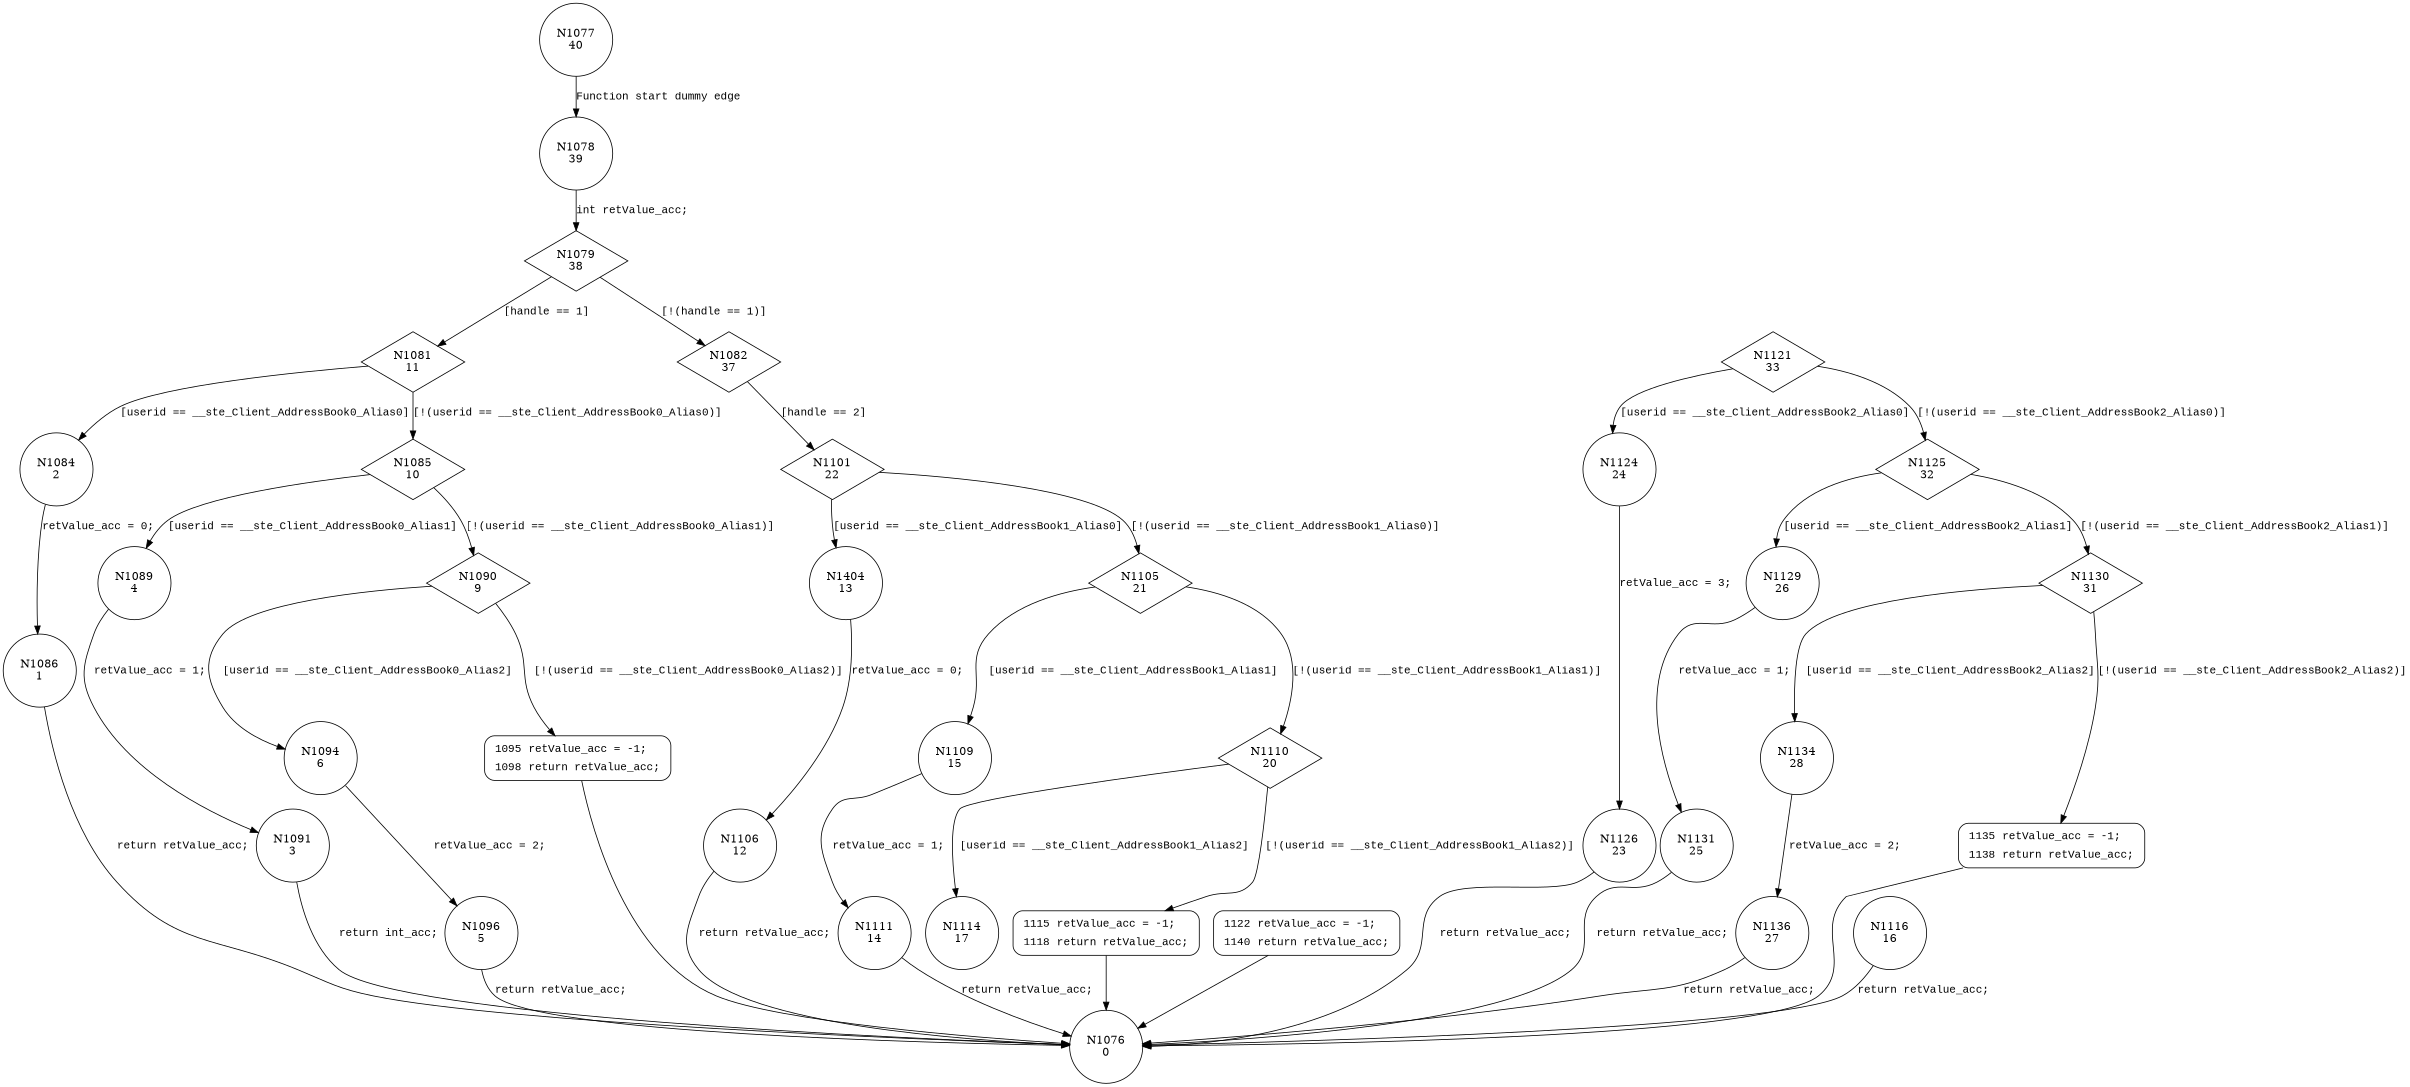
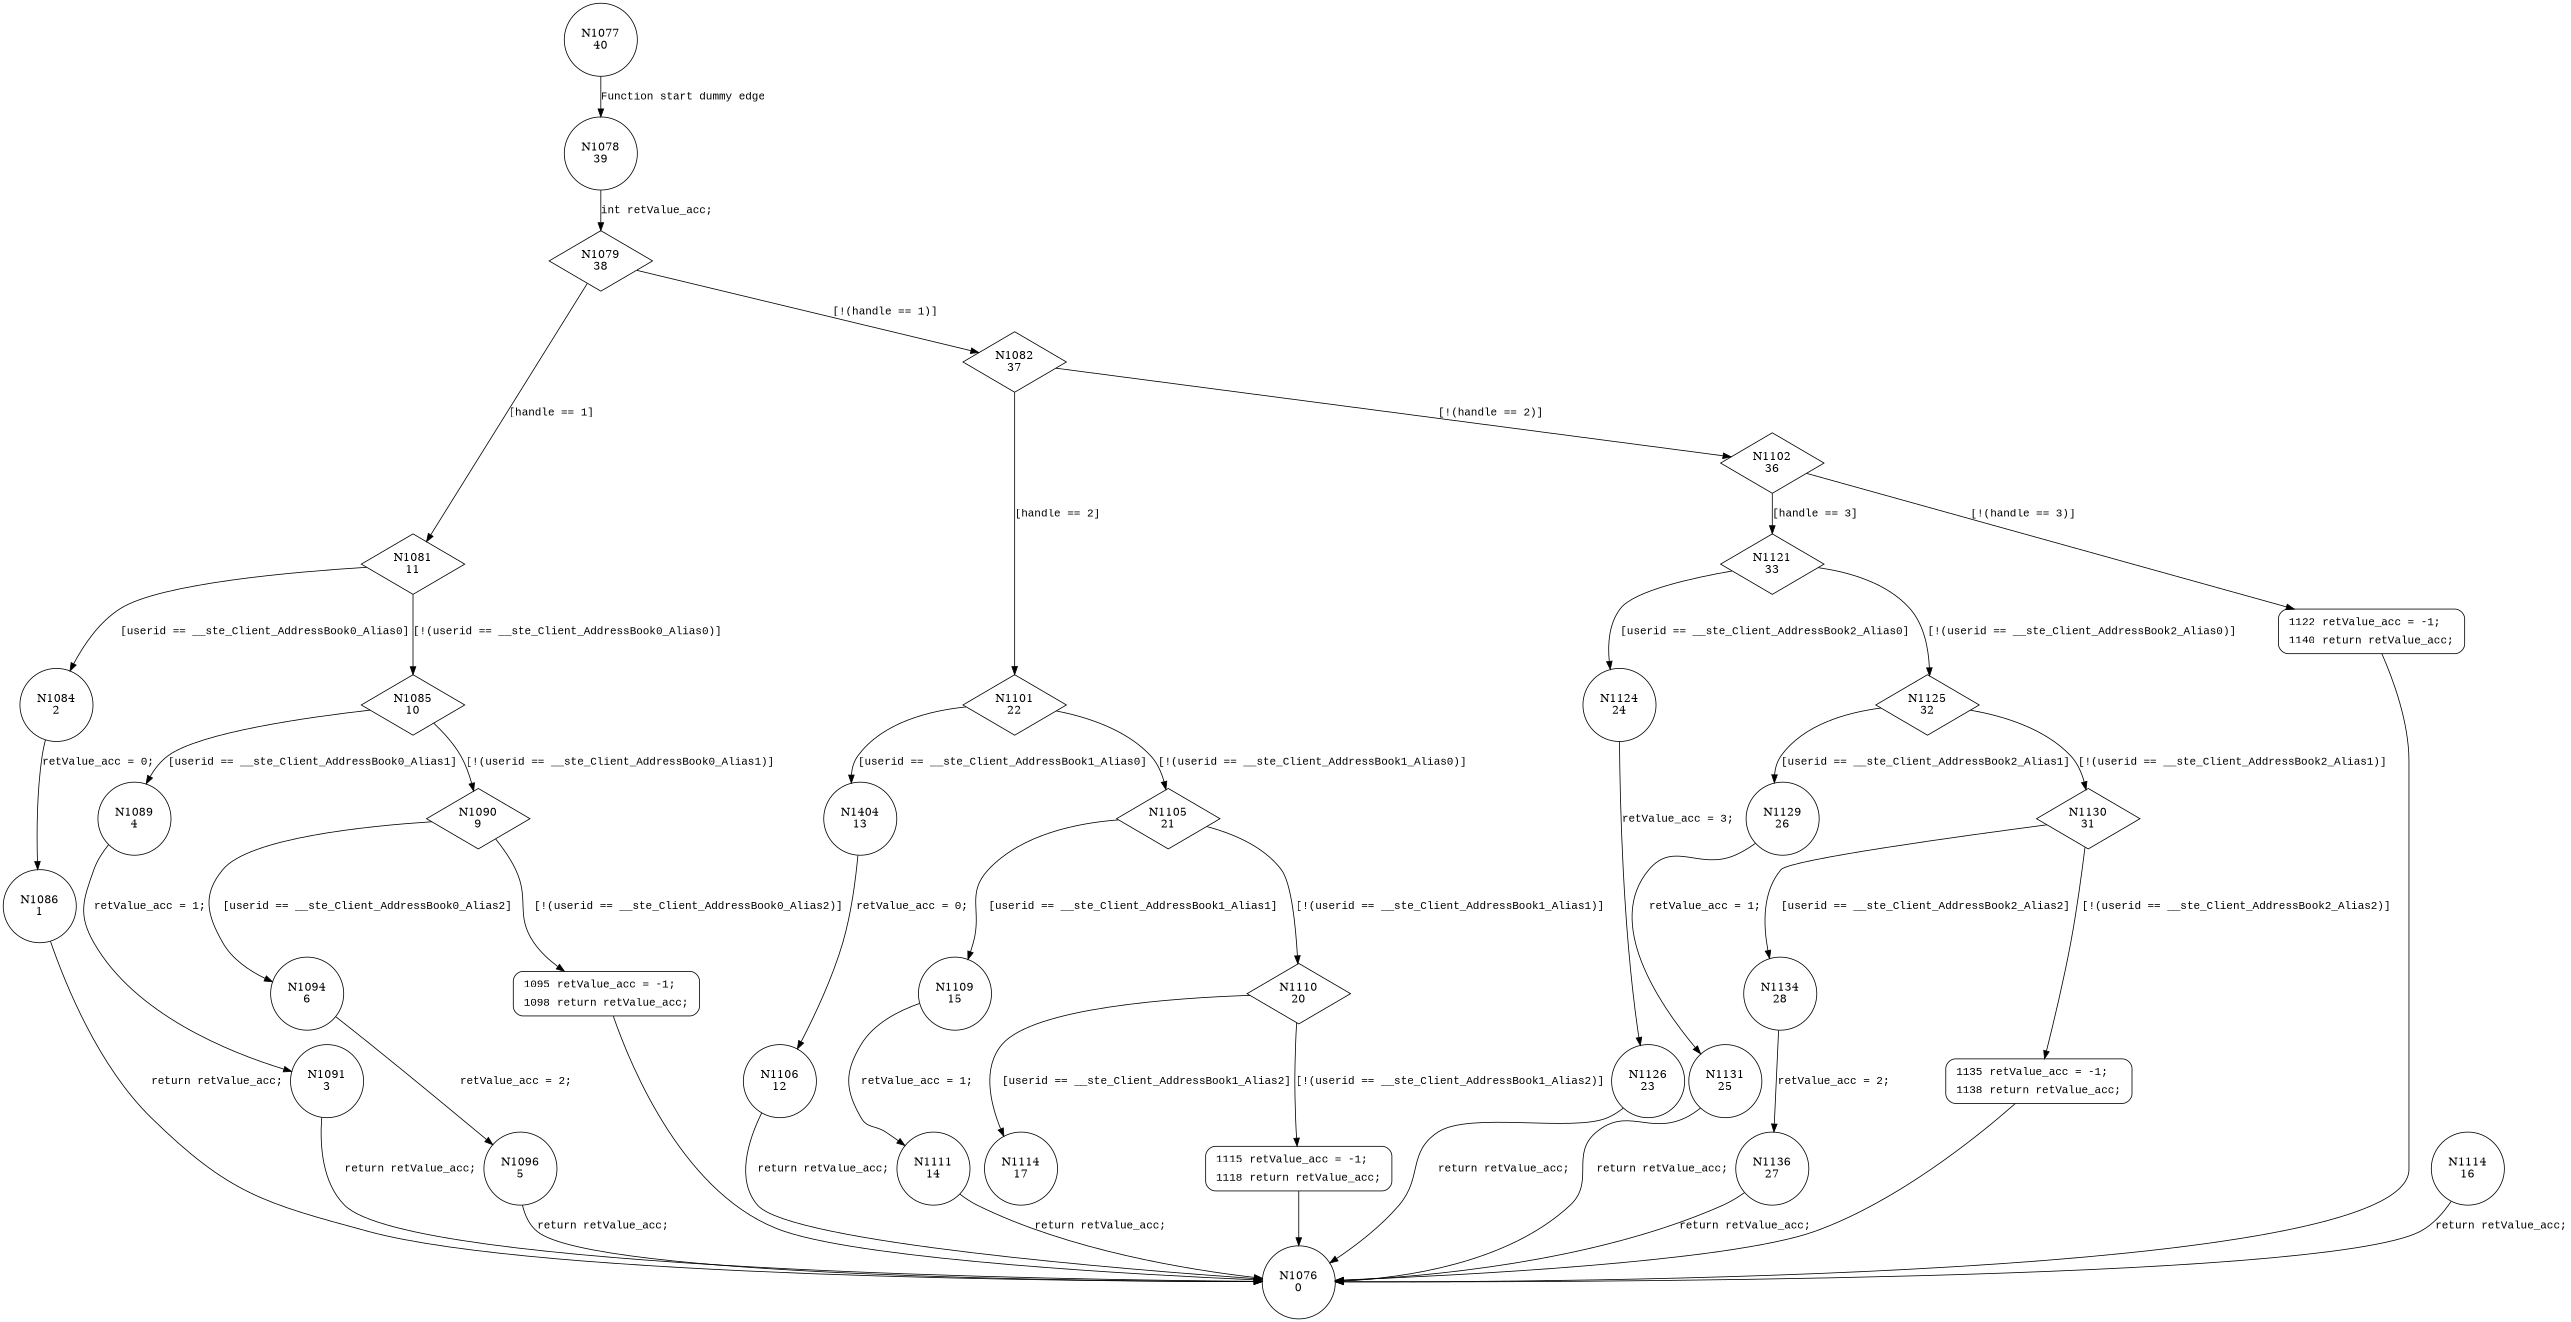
node "N1102 36": added
edge "N1091 3" -> "N1076 0": label "return int_acc;" -> "return retValue_acc;"
node "N1116 16": label "N1116 16" -> "N1114 16"
